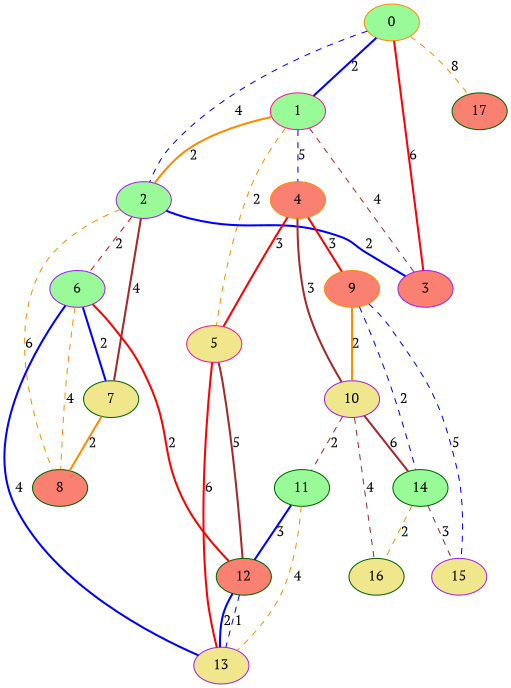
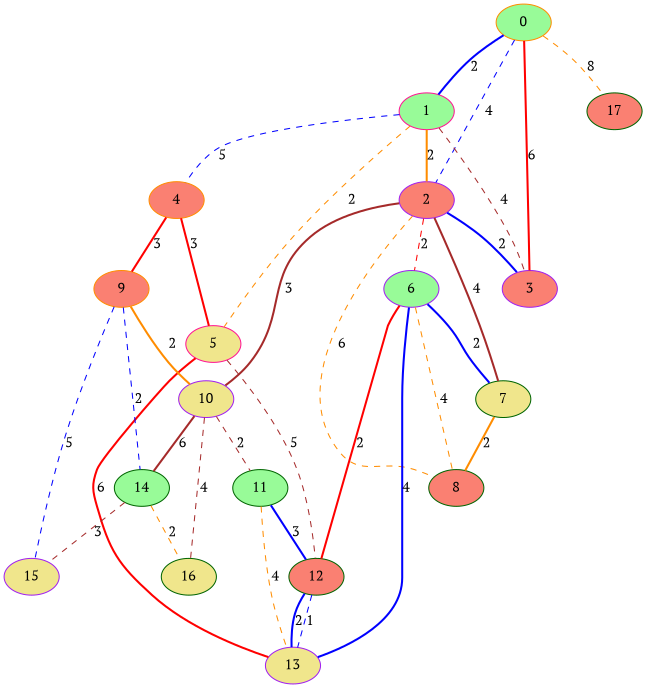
node "2": fillcolor palegreen -> salmon
edge "4" -- "10": now "2" -- "10"
edge "5" -- "12": style bold -> dashed
